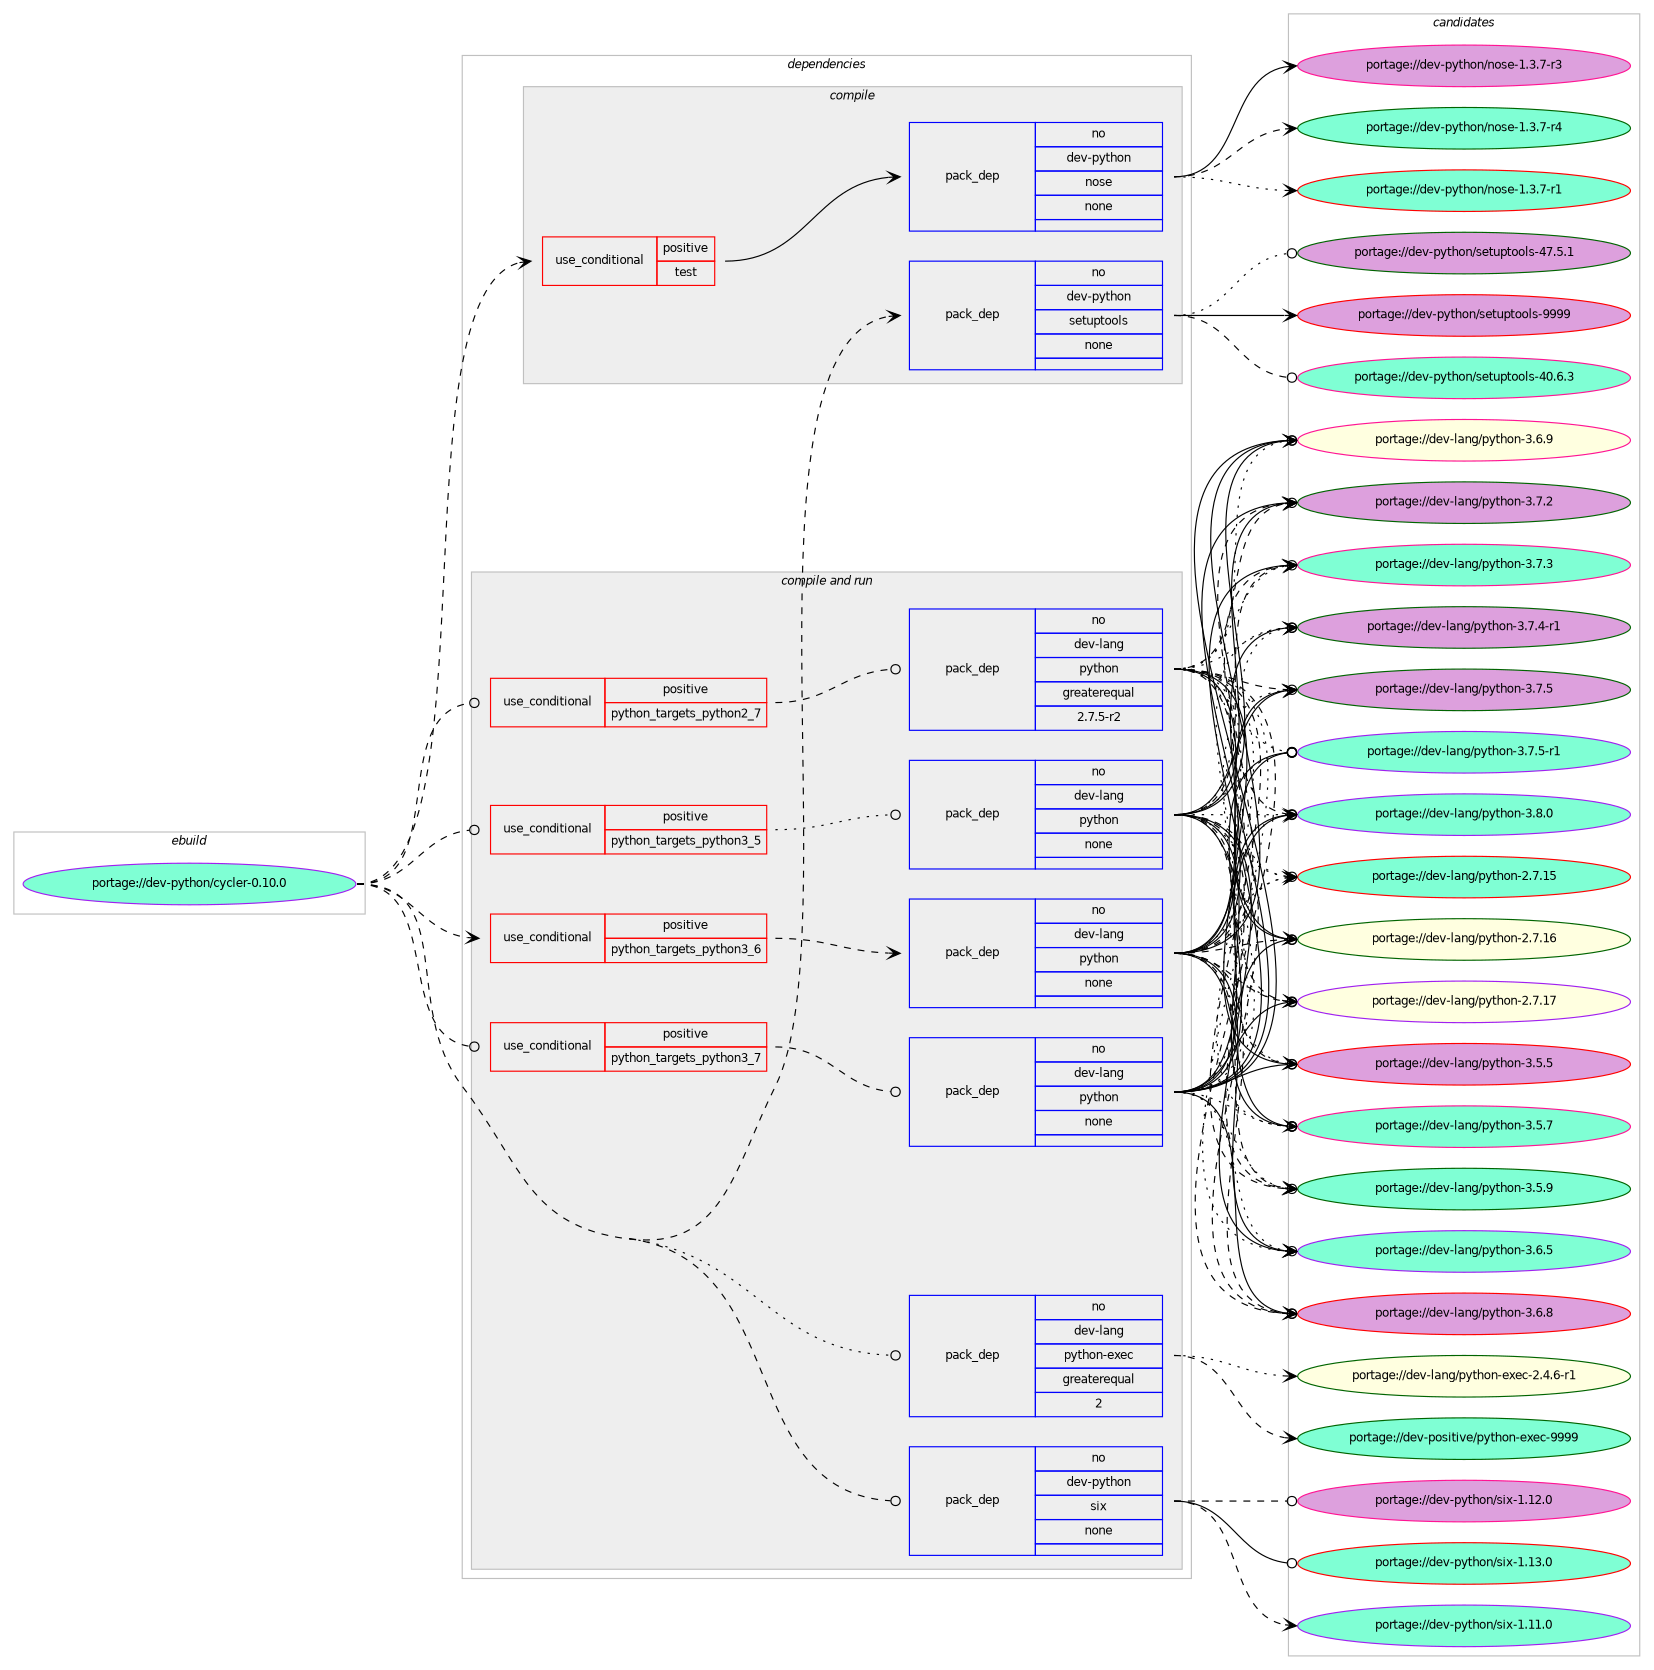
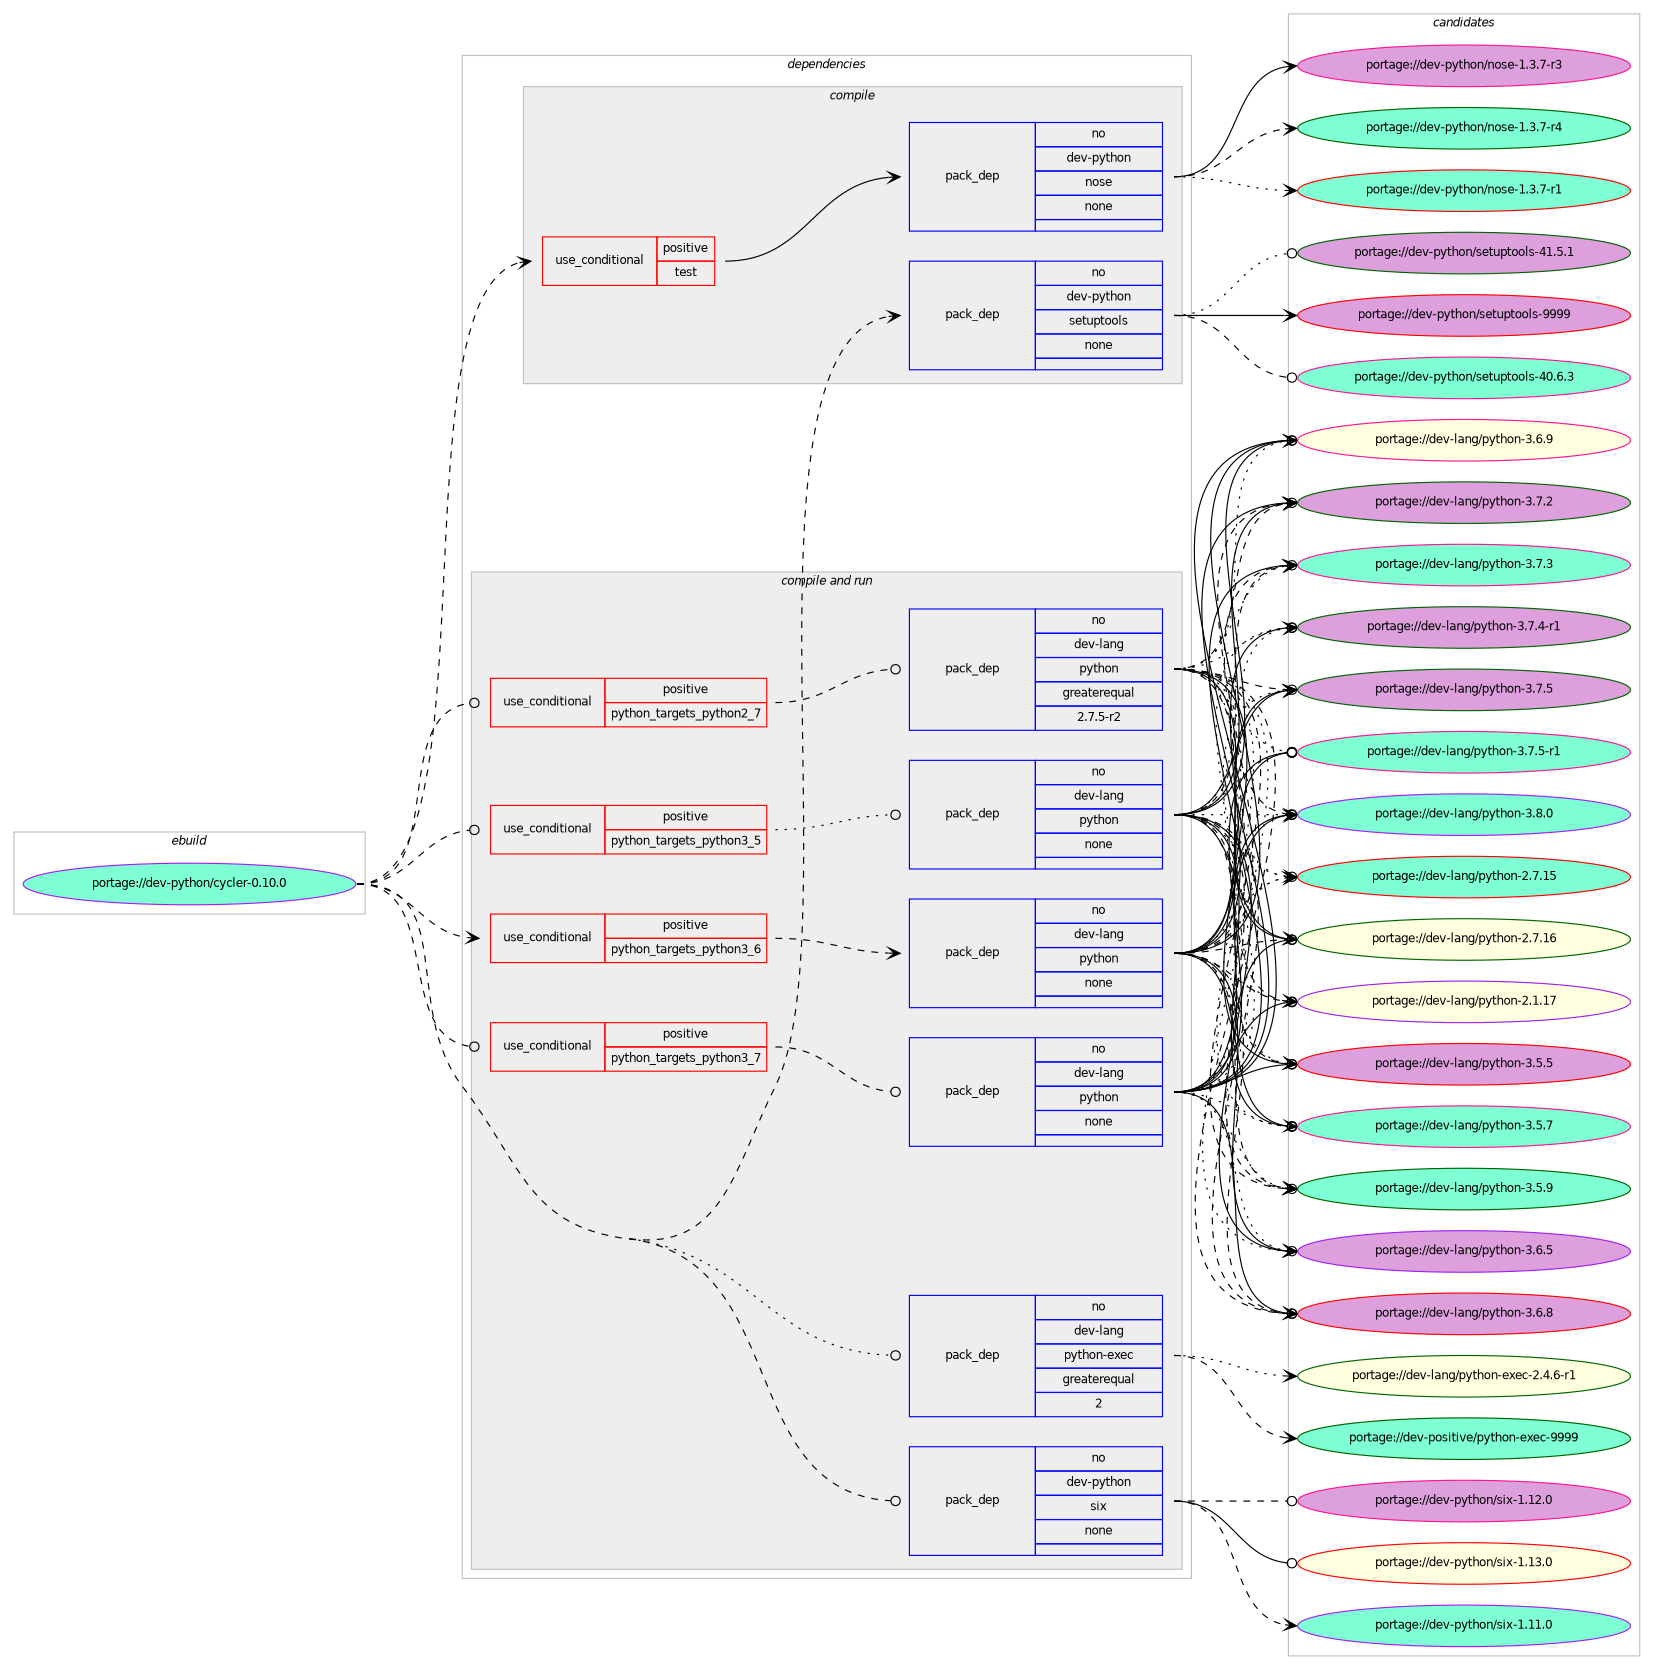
node "portage://dev-python/setuptools-47.5.1": label "portage://dev-python/setuptools-47.5.1" -> "portage://dev-python/setuptools-41.5.1"
node "portage://dev-lang/python-3.7.5-r1": color purple -> deeppink
node "portage://dev-lang/python-2.7.17": label "portage://dev-lang/python-2.7.17" -> "portage://dev-lang/python-2.1.17"
node "portage://dev-lang/python-3.6.5": fillcolor aquamarine -> plum
node "portage://dev-python/six-1.13.0": fillcolor aquamarine -> lightyellow
